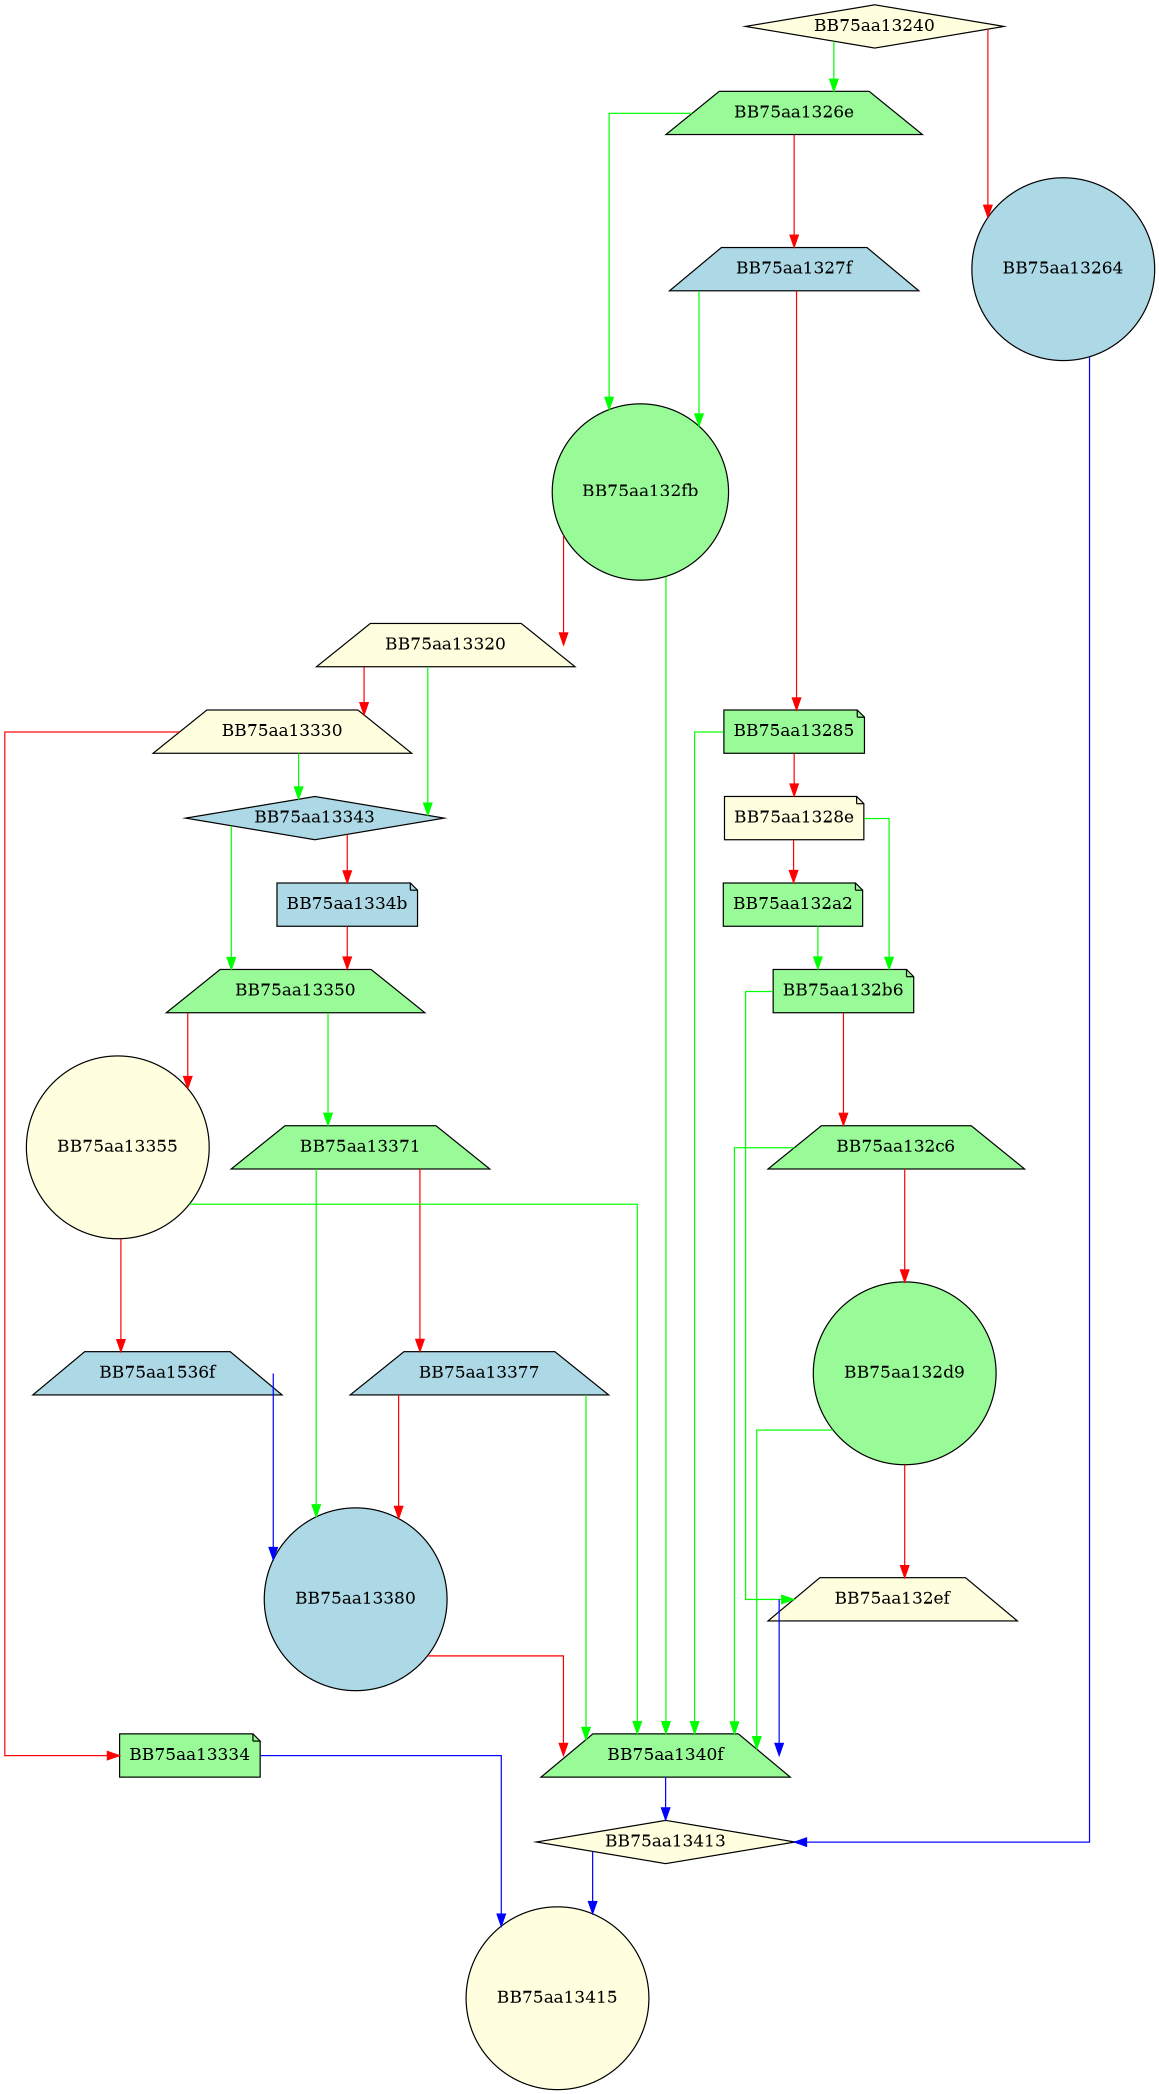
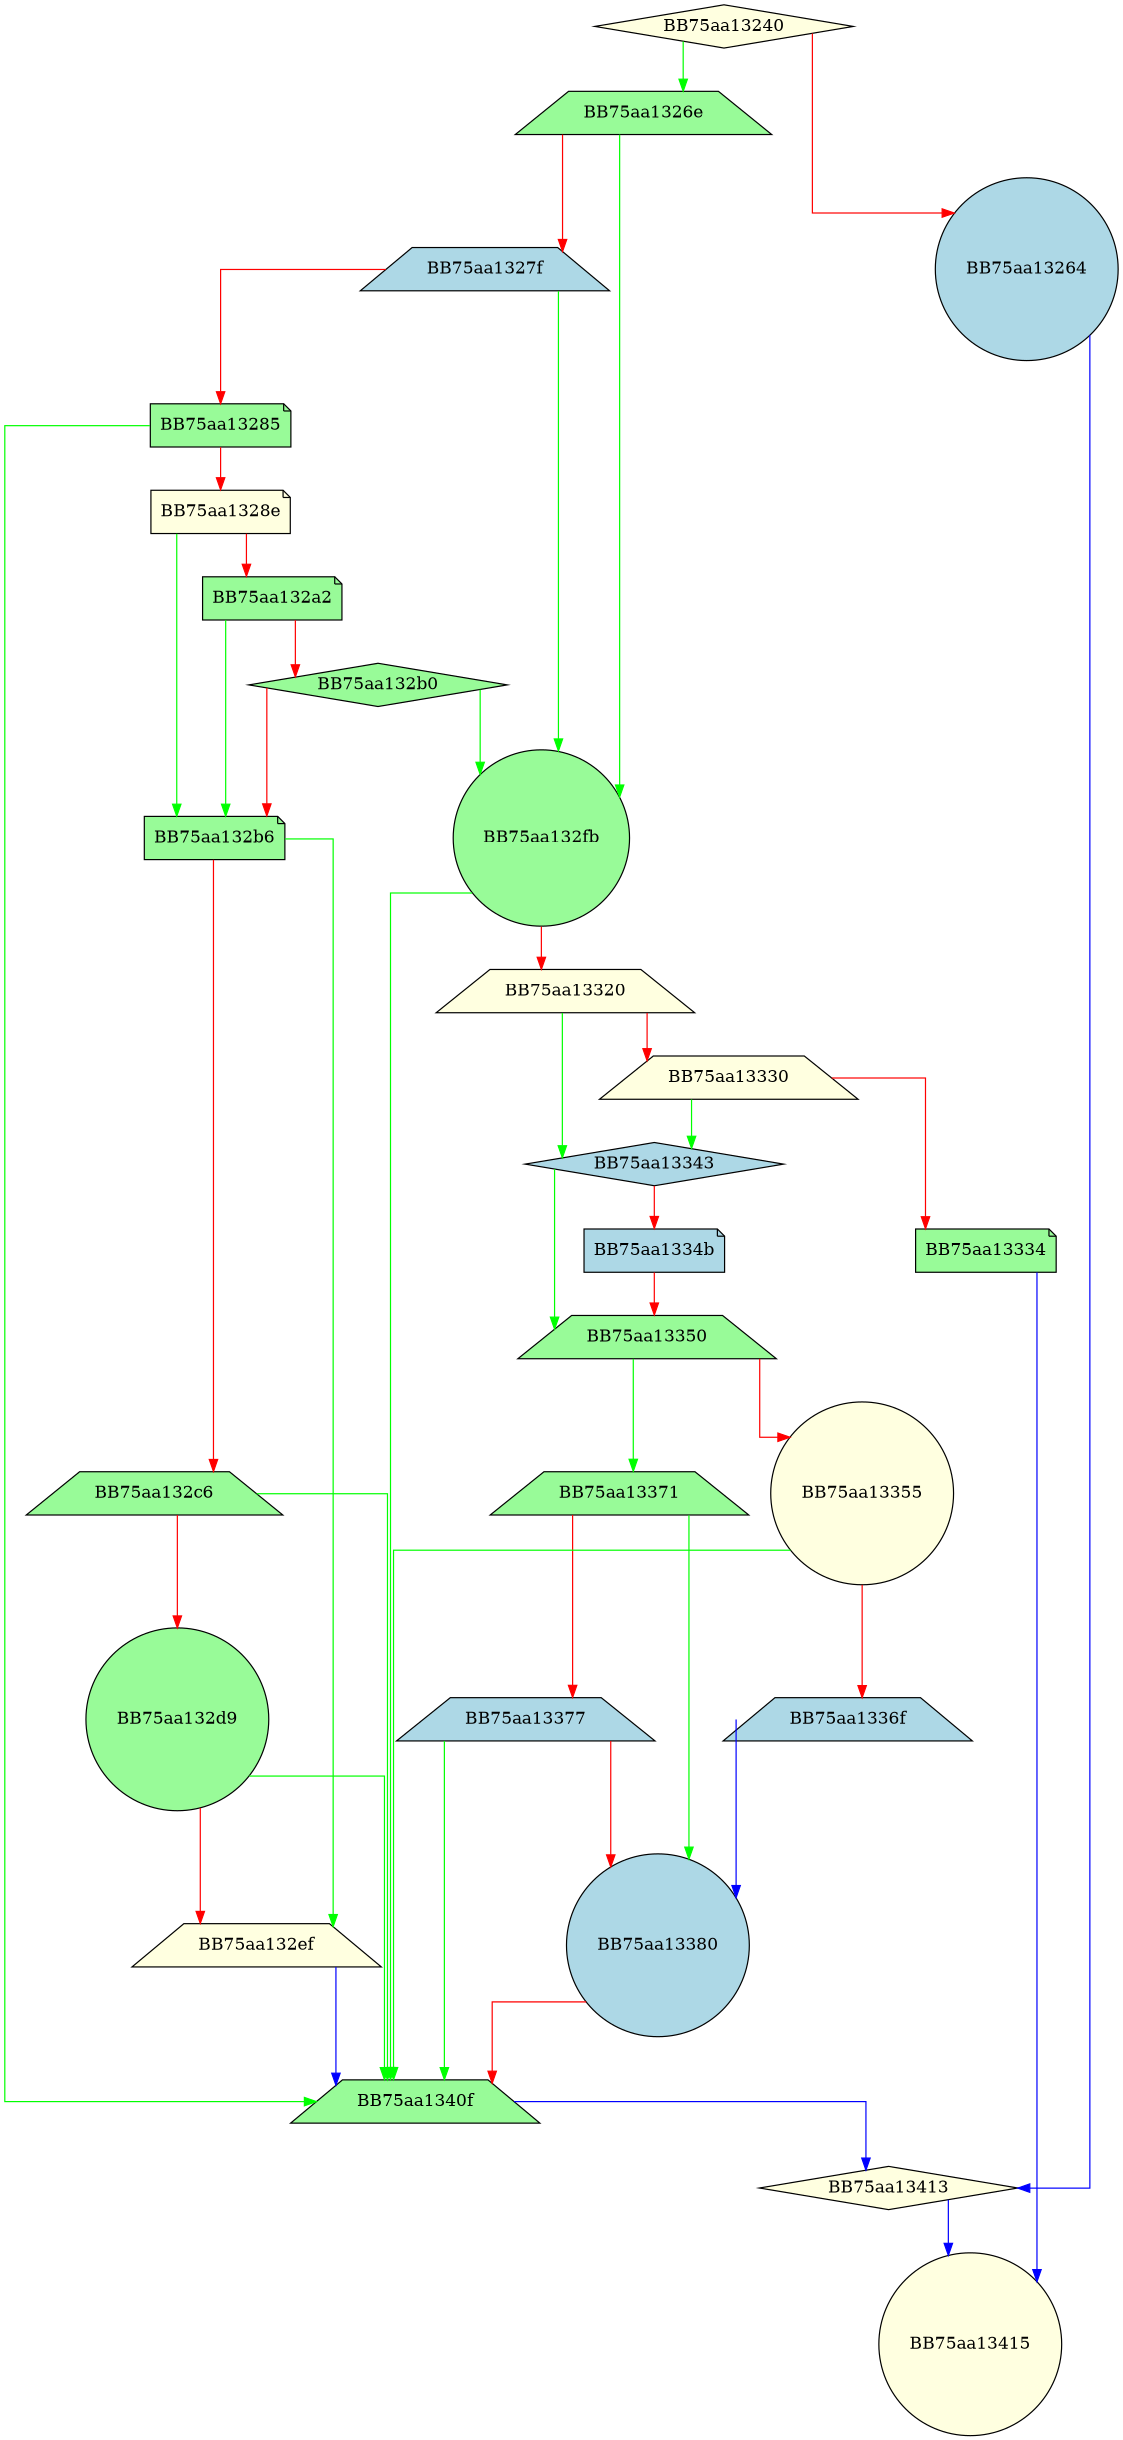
node "BB75aa132b0": added
node "BB75aa1536f": label "BB75aa1536f" -> "BB75aa1336f"
